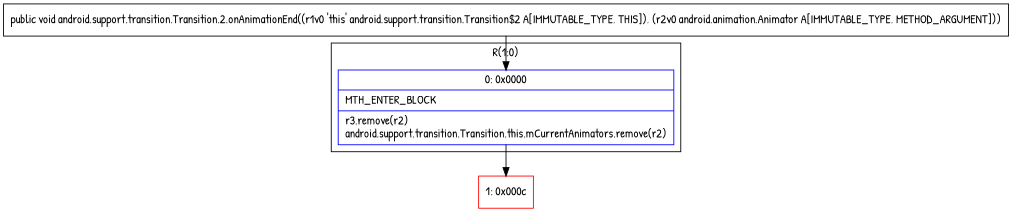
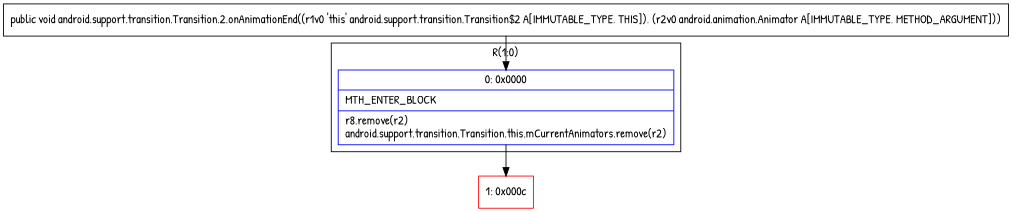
node "0: 0x0000": text "r3.remove(r2)" -> "r8.remove(r2)"
